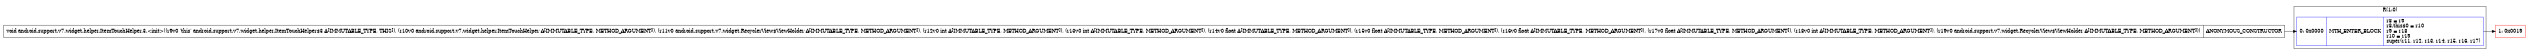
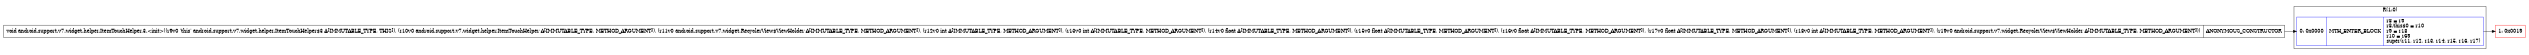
node "0: 0x0000": text "r10 = r19" -> "r10 = r69"
